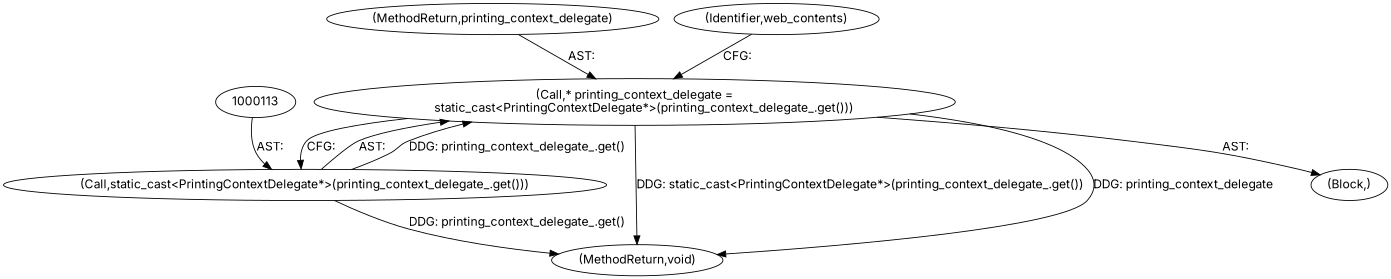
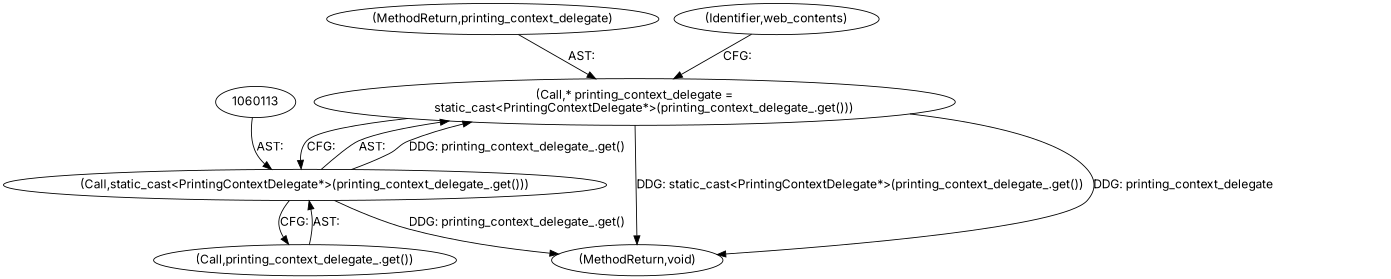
node "1000113": label "1000113" -> "1060113"
node "(Block,)": removed
node "(Call,printing_context_delegate_.get())": added
